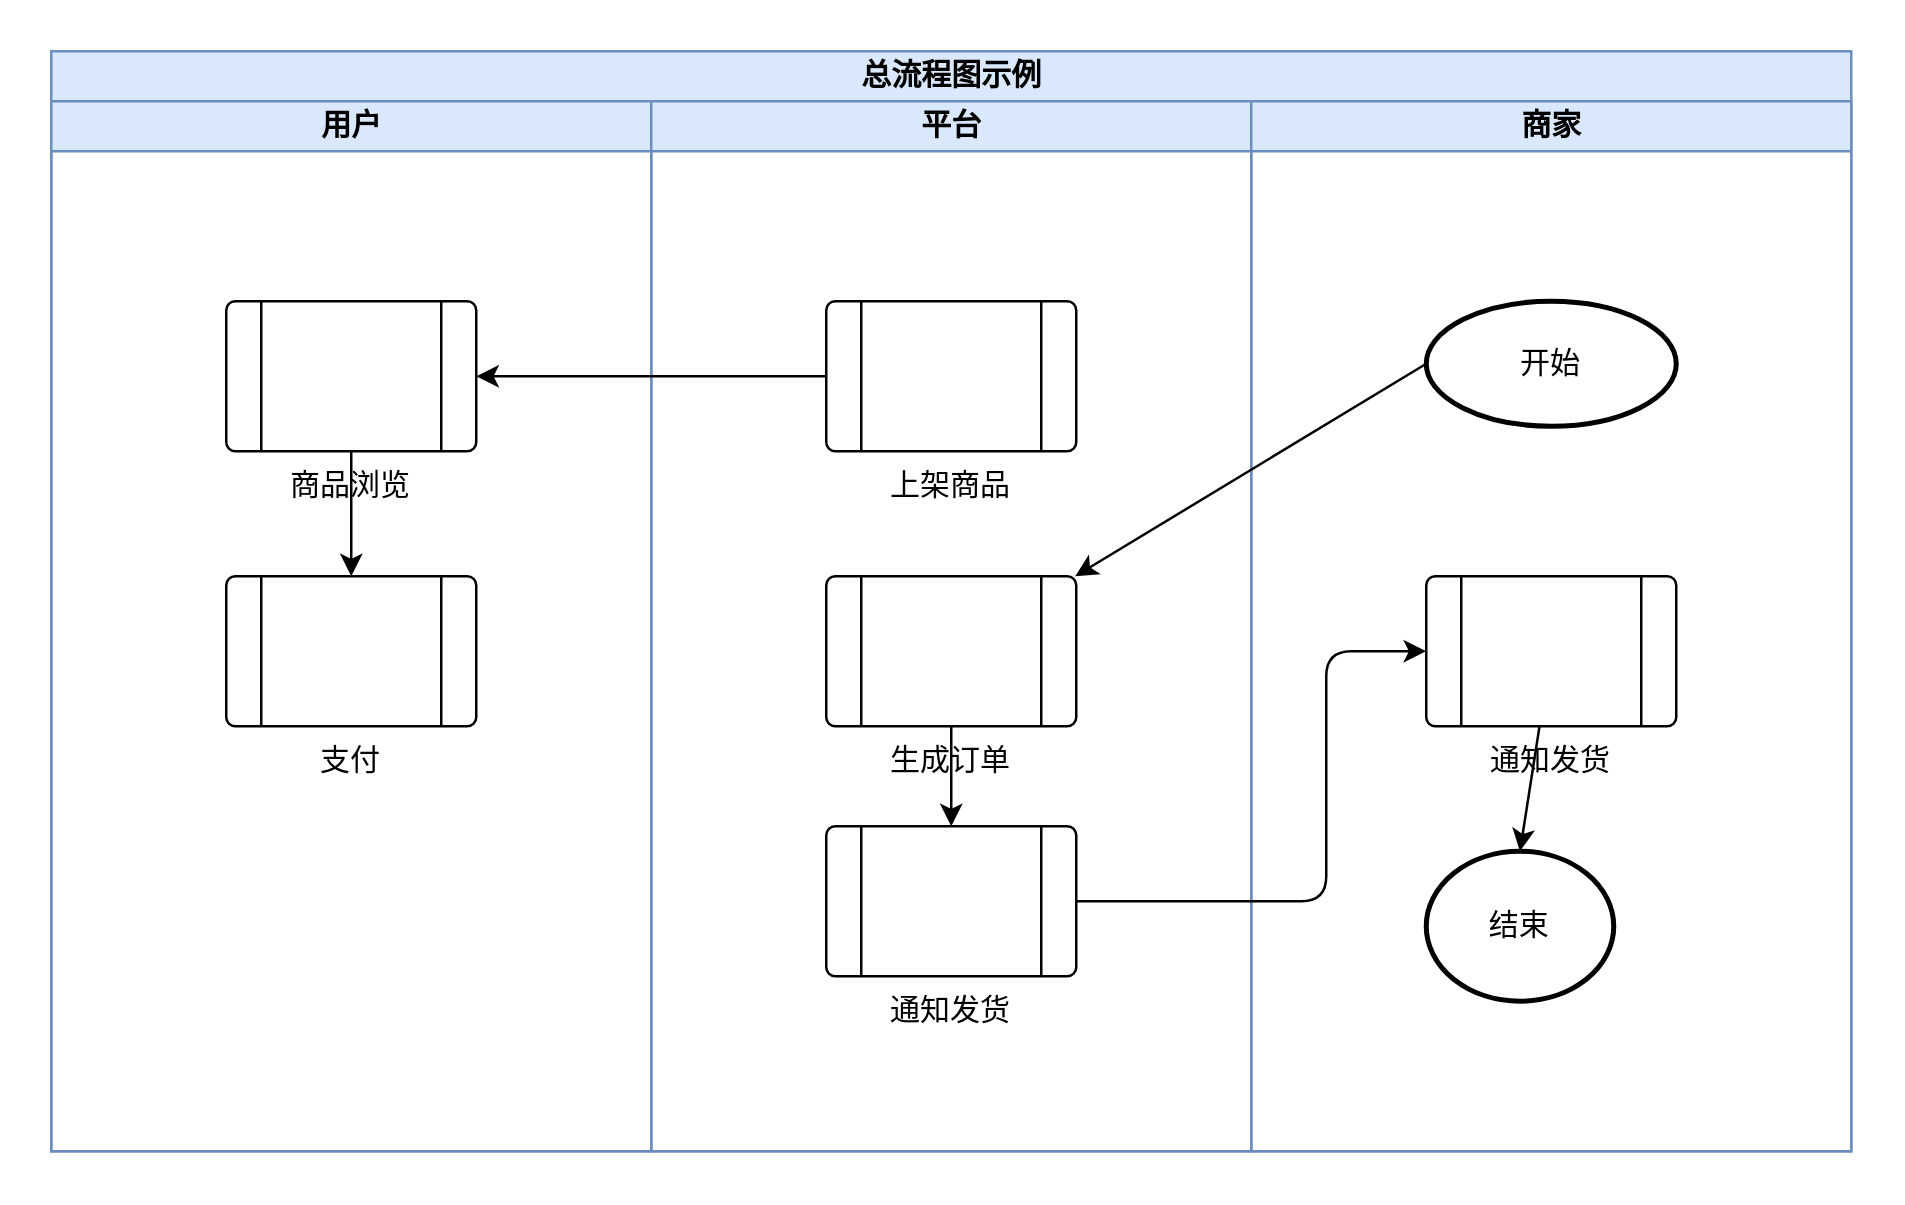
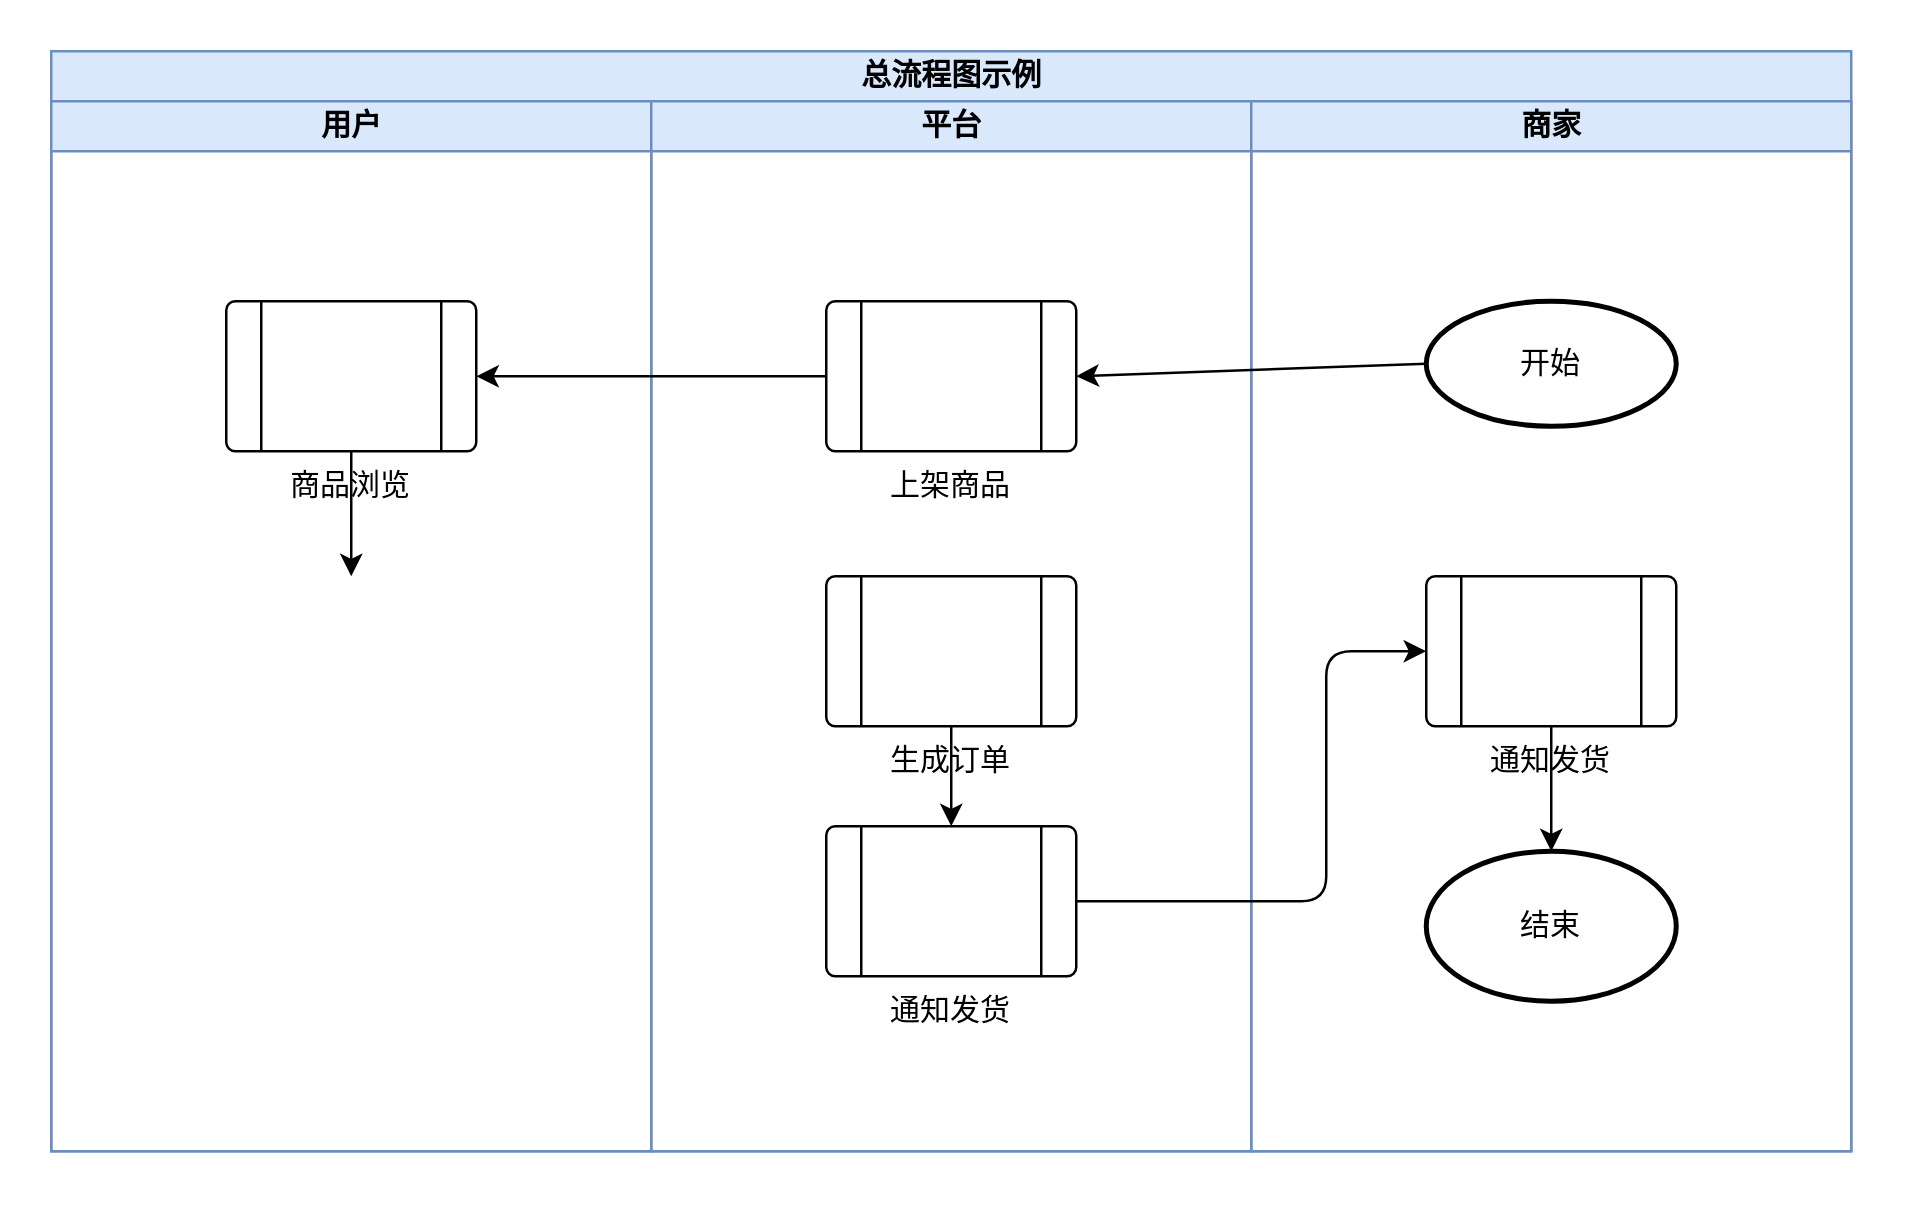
edge "开始" -> "生成订单": now "开始" -> "上架商品"
node "支付": removed
node "结束": size 188x150 -> 250x150
